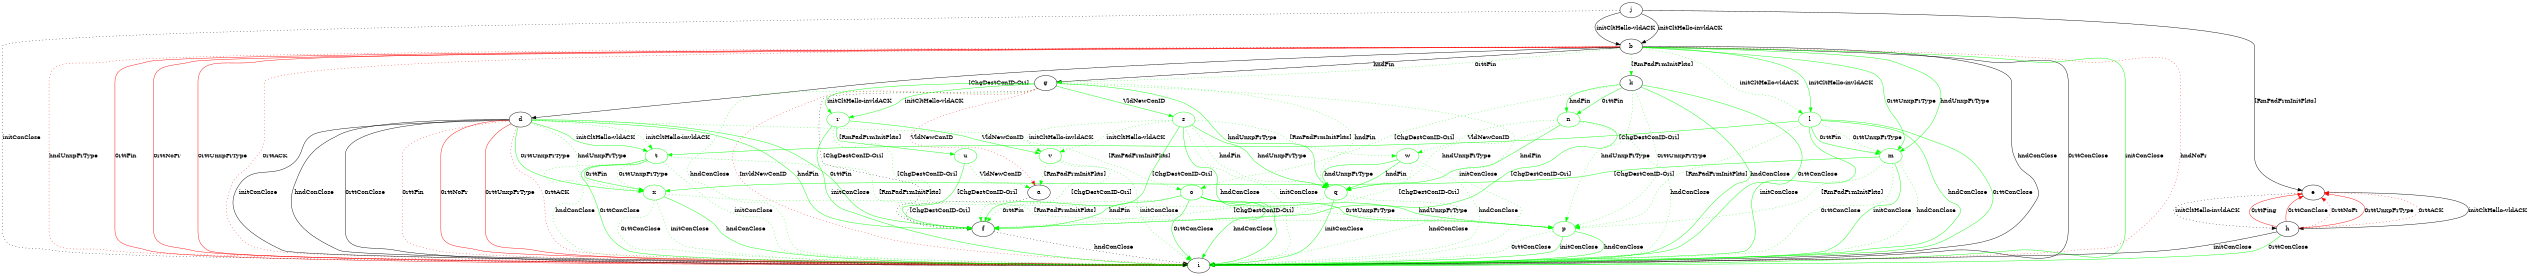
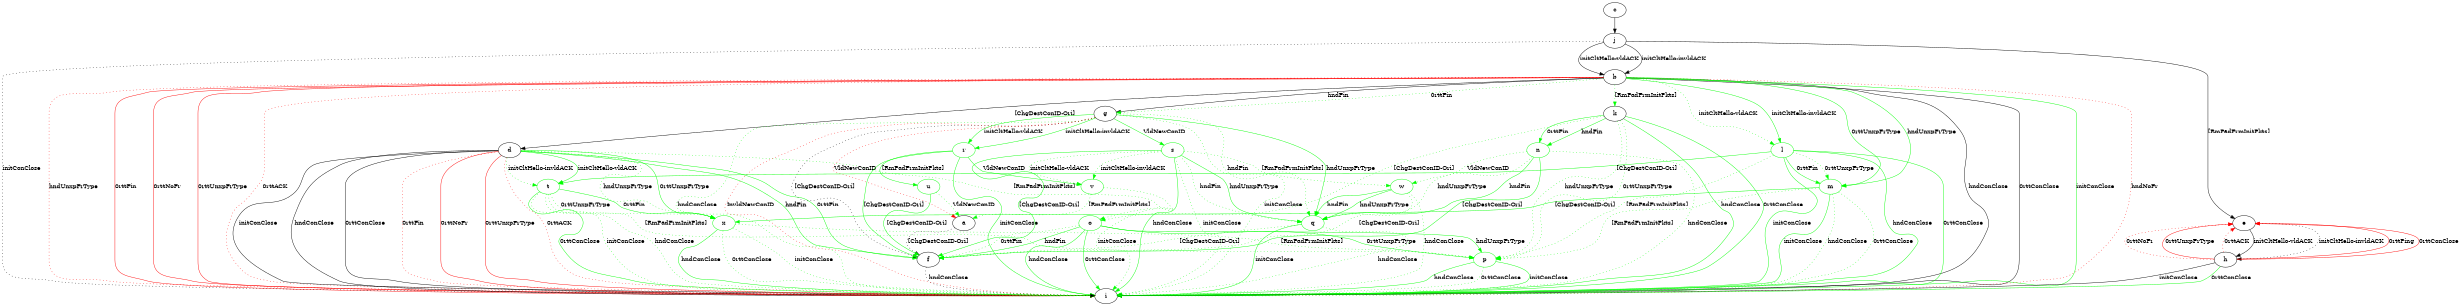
node "c": added
edge "r" -> "f": style dotted -> solid
edge "v" -> "f": removed, label "[ChgDestConID-Ori]"
